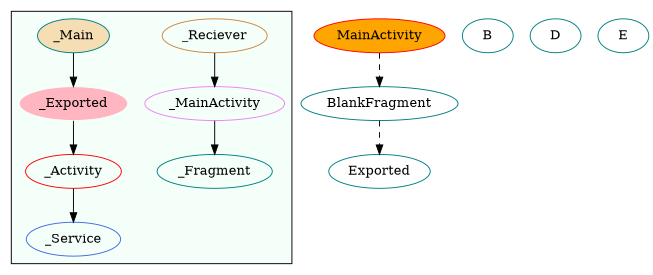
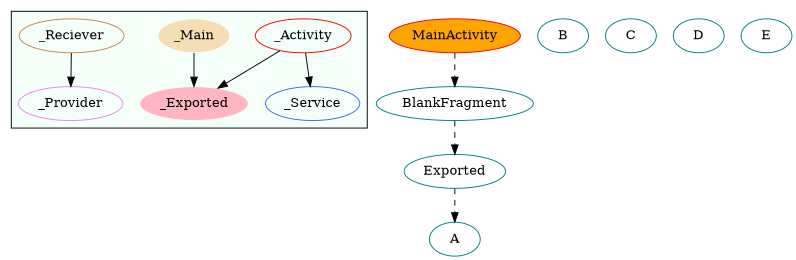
node "_Main": color teal -> mintcream
node "C": added
node "_MainActivity": label "_MainActivity" -> "_Provider"
edge "_Exported" -> "_Activity": reversed
node "_Fragment": removed
node "A": added
